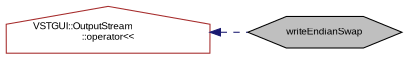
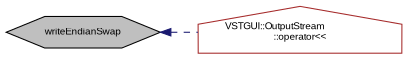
edge "writeEndianSwap" -> "VSTGUI::OutputStream ::operator<<": reversed
